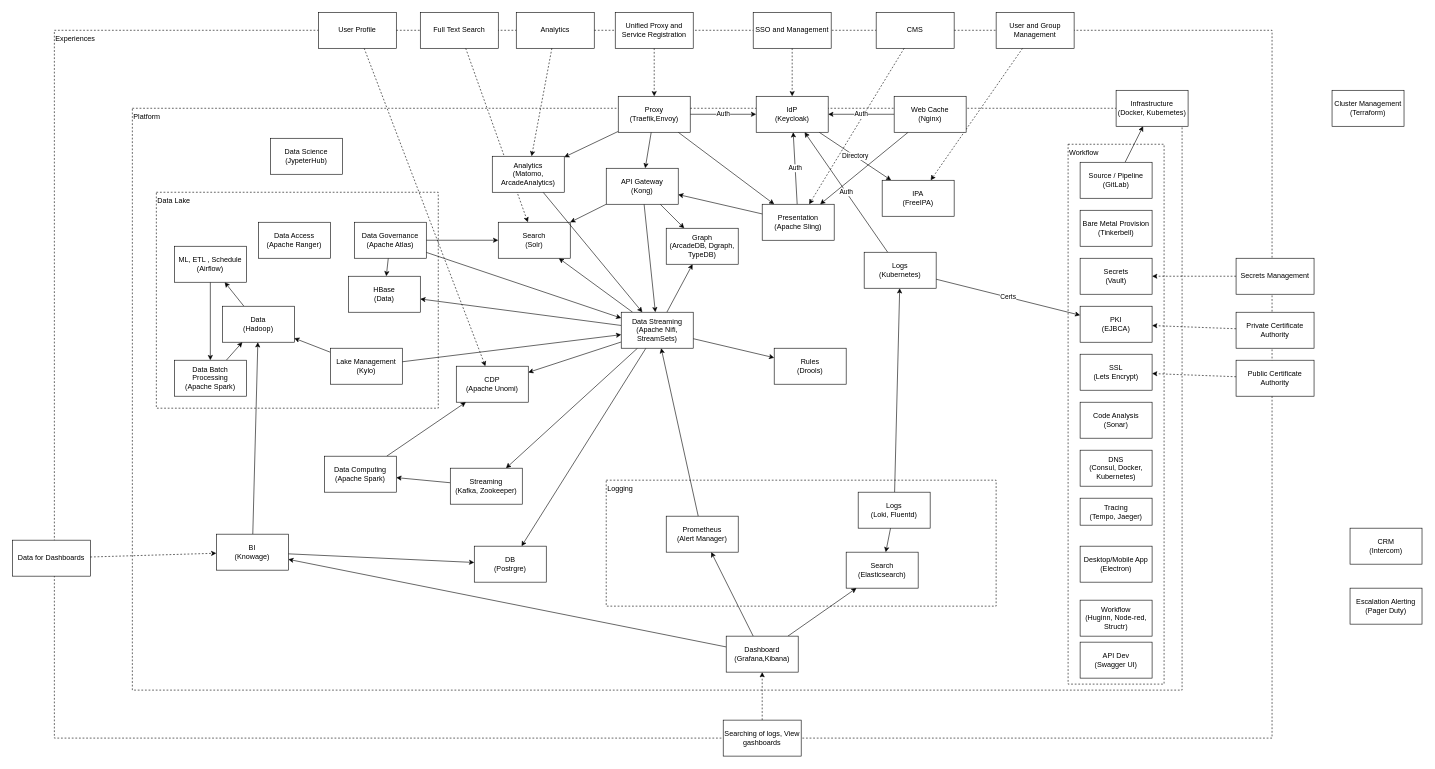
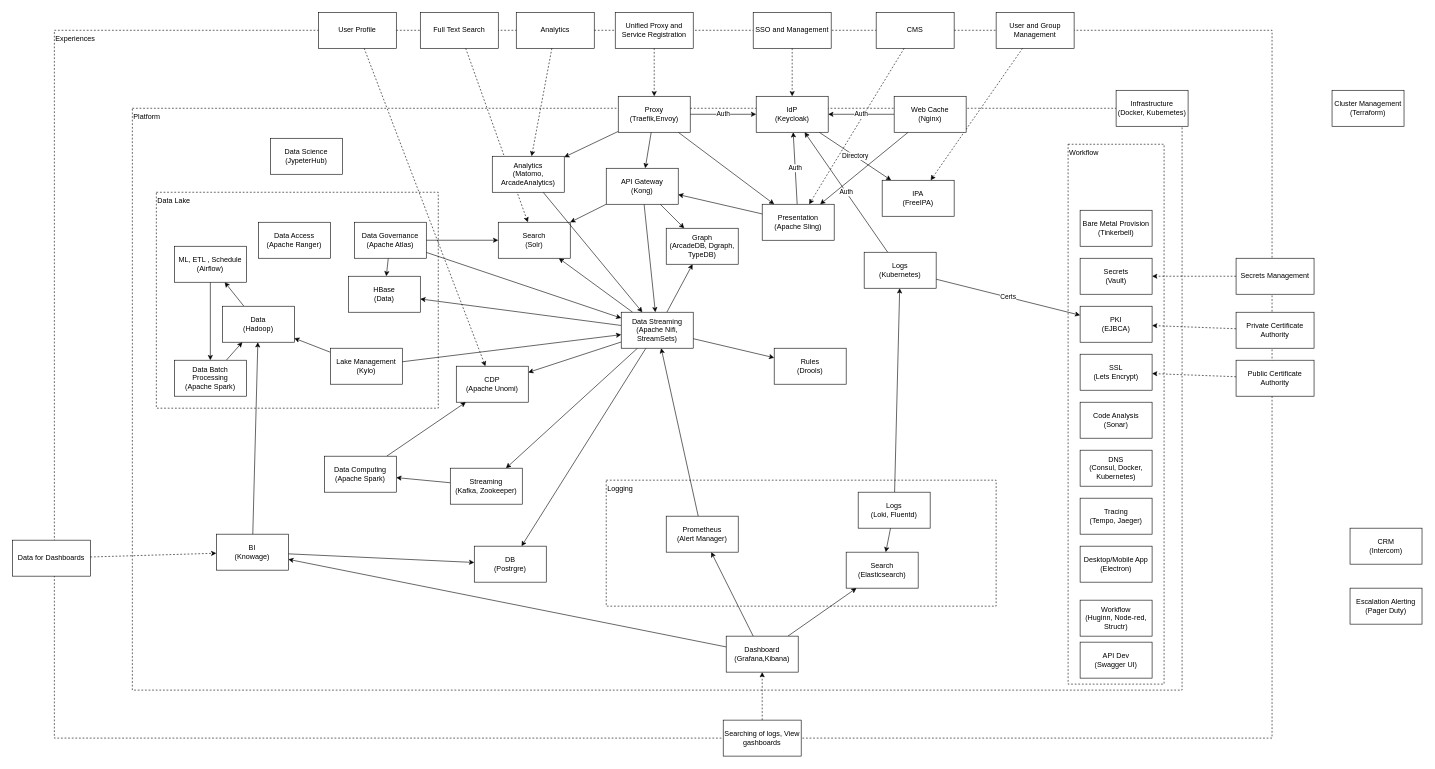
edge "Source / Pipeline (GitLab)" -> "Infrastructure (Docker, Kubernetes)": removed
node "Source / Pipeline (GitLab)": removed
node "Tracing (Tempo, Jaeger)": size 72x27 -> 72x36
